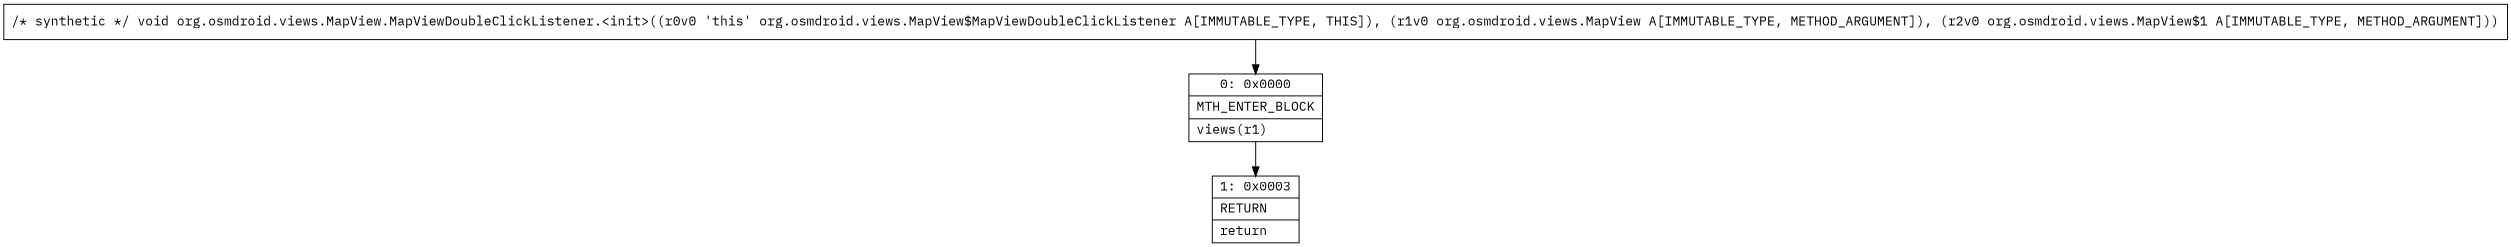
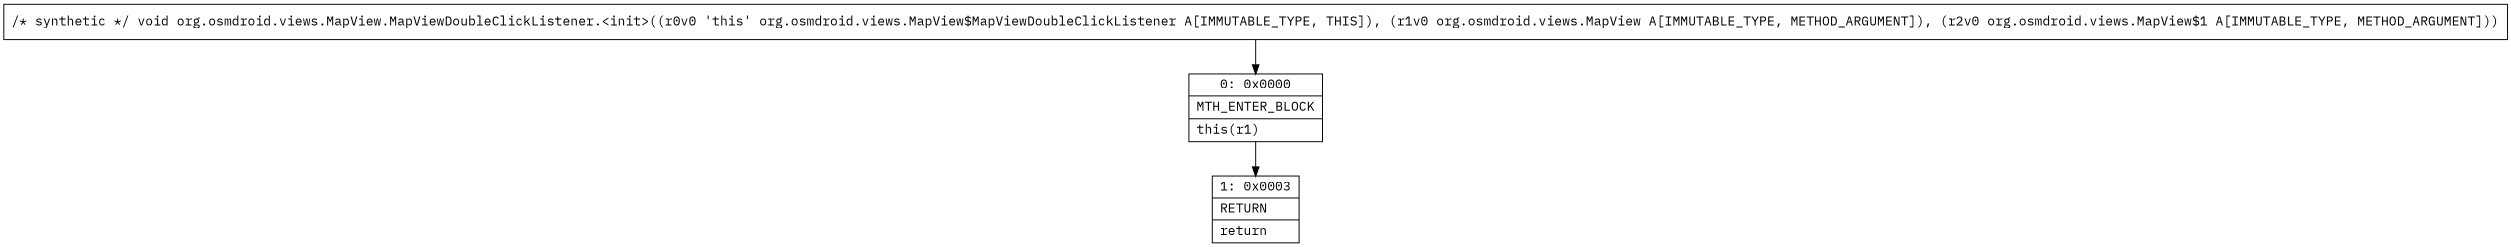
node "0: 0x0000": text "views(r1)" -> "this(r1)"
